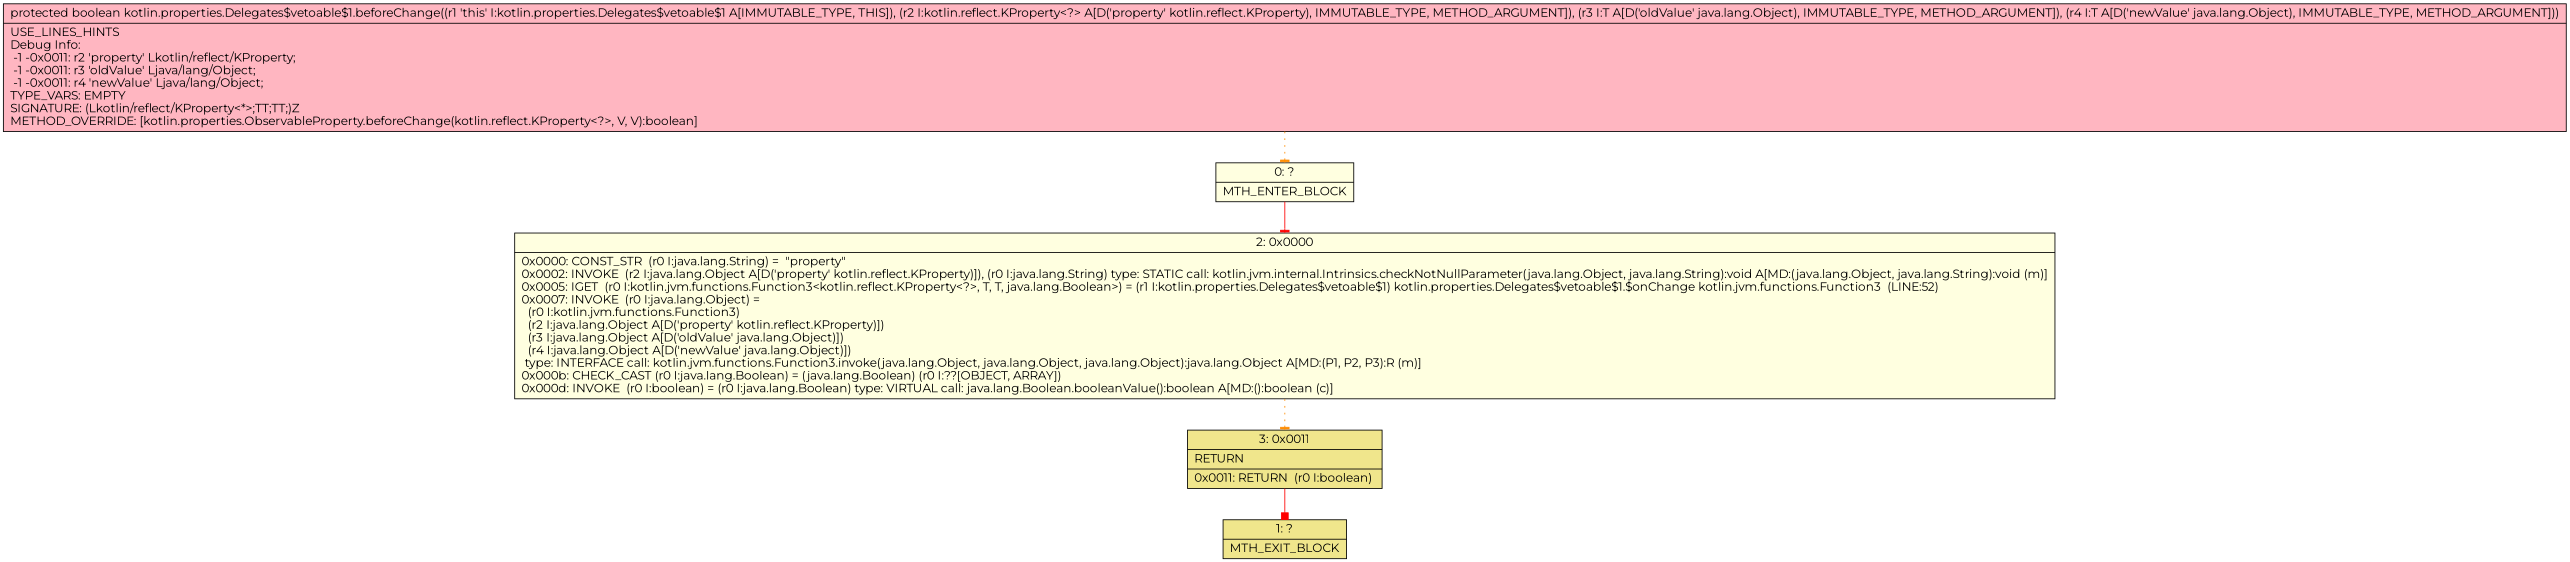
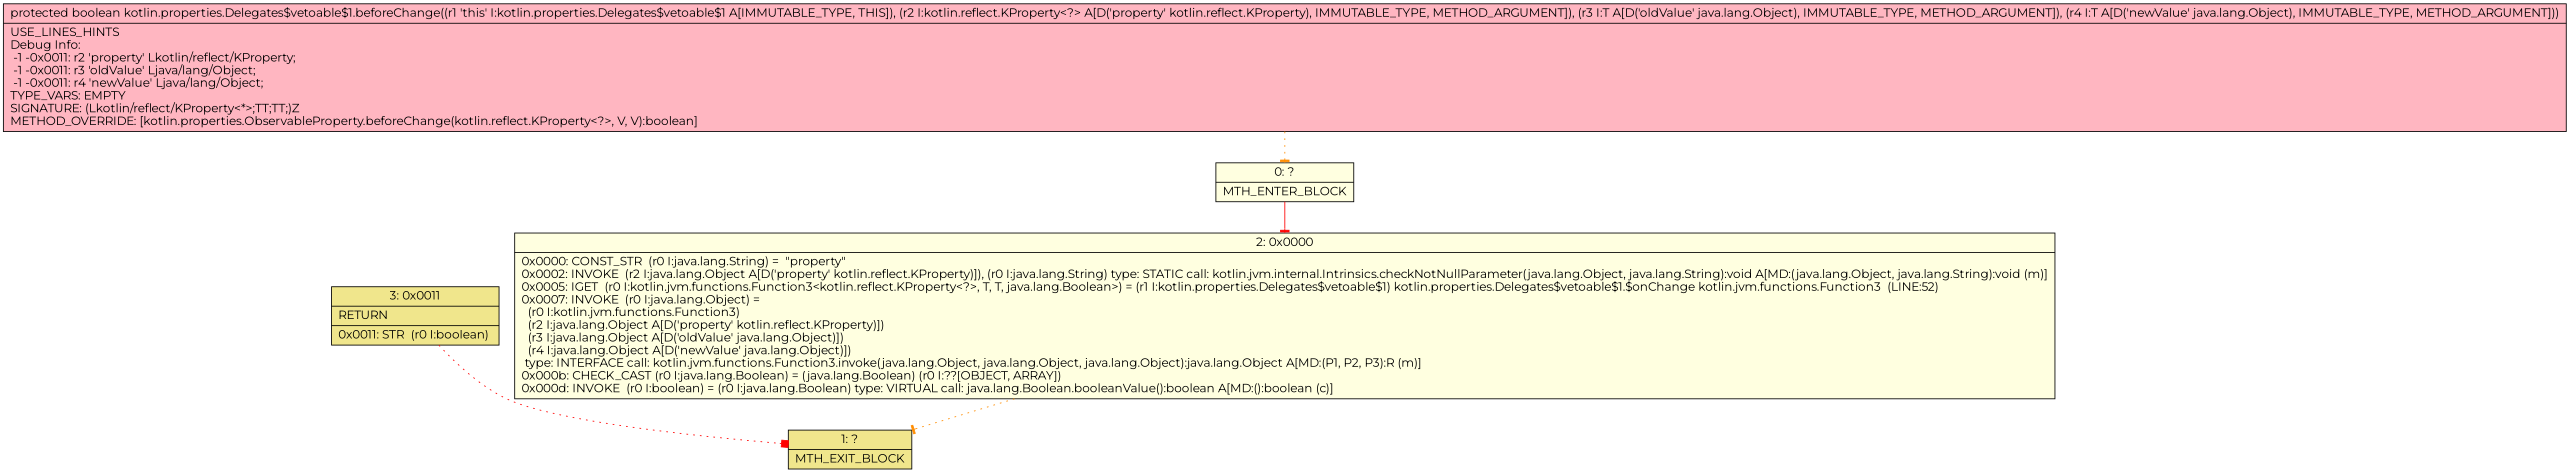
edge "2: 0x0000" -> "3: 0x0011": now "2: 0x0000" -> "1: ?"
node "3: 0x0011": text "0x0011: RETURN  (r0 I:boolean)" -> "0x0011: STR  (r0 I:boolean)"
edge "3: 0x0011" -> "1: ?": style solid -> dotted
